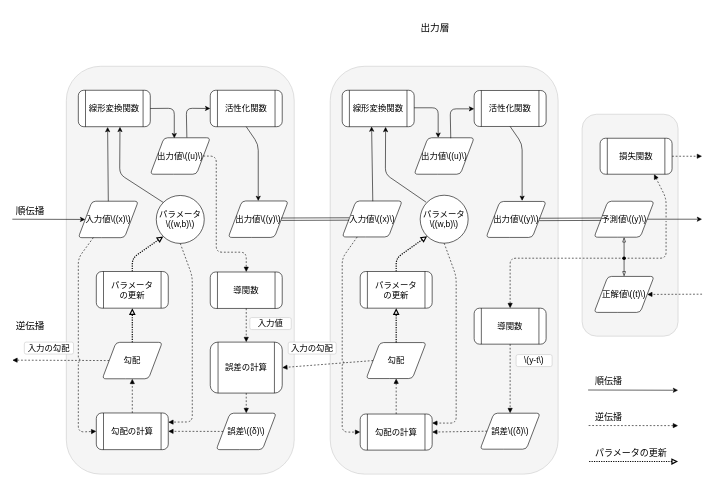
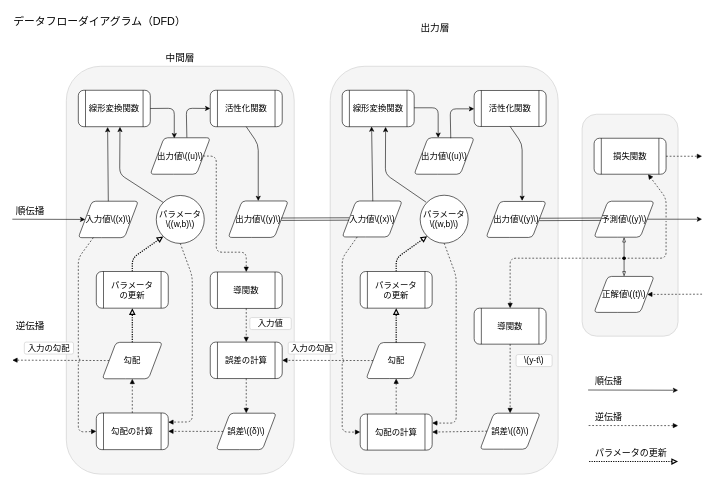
node "データフローダイアグラム（DFD）": added
node "中間層": added
node "損失関数": moved (636, 156) -> (630, 156)
node "誤差の計算": size 72x51 -> 72x36
